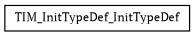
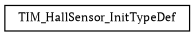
node "TIM_InitTypeDef_InitTypeDef": label "TIM_InitTypeDef_InitTypeDef" -> "TIM_HallSensor_InitTypeDef"
